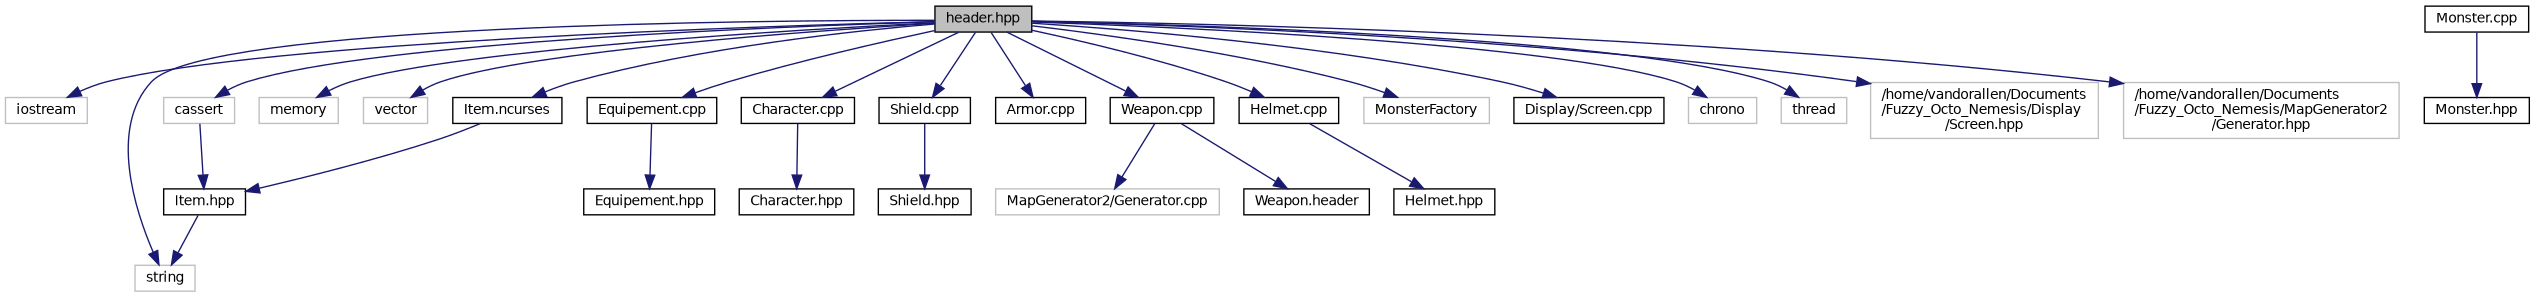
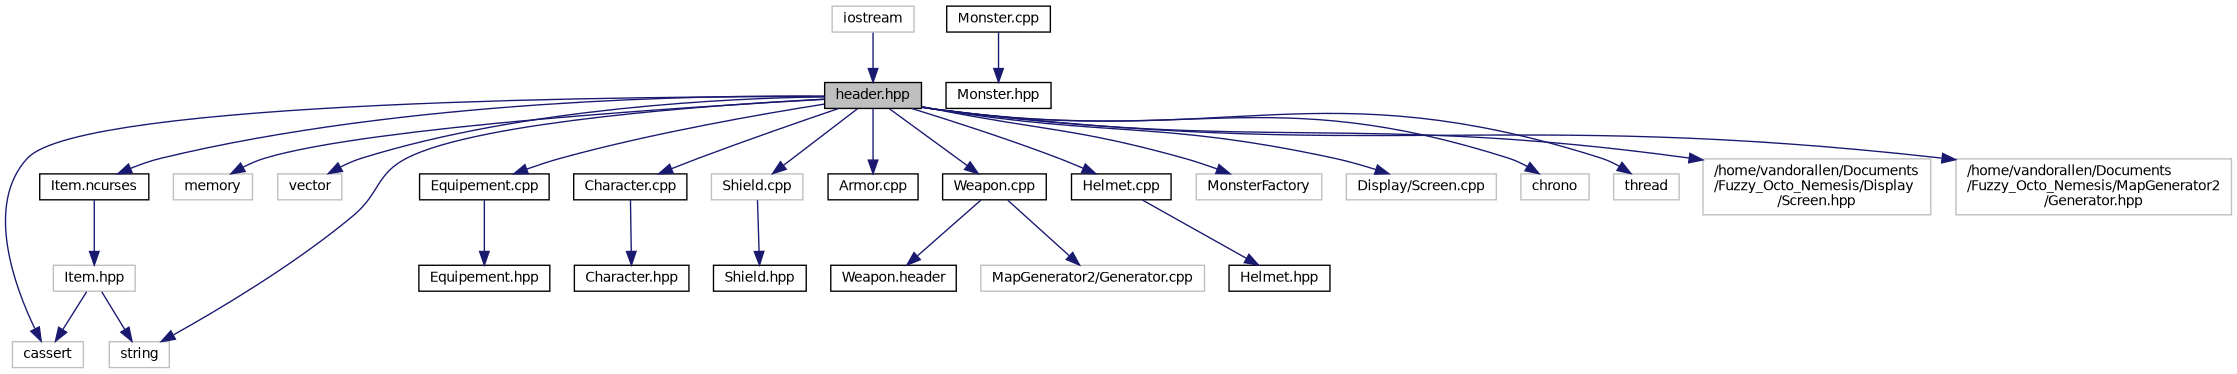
edge "header.hpp" -> "iostream": reversed
node "Shield.cpp": color black -> grey75
node "Display/Screen.cpp": color black -> grey75
edge "cassert" -> "Item.hpp": reversed
node "Item.hpp": color black -> grey75
